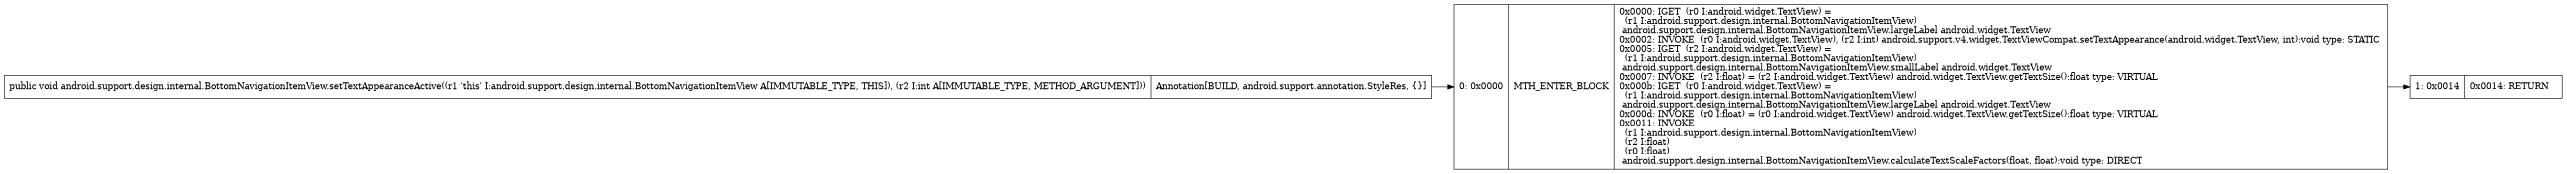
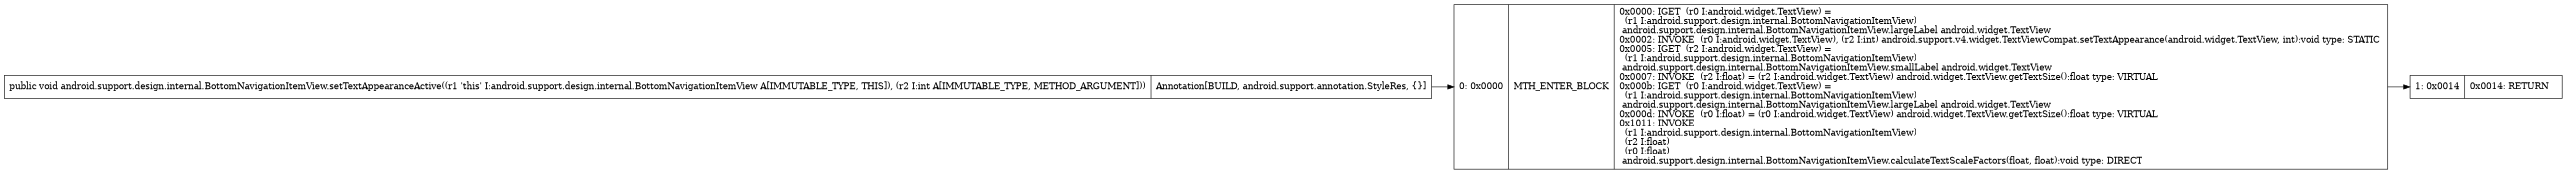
node "0: 0x0000": text "0x0011: INVOKE" -> "0x1011: INVOKE"
